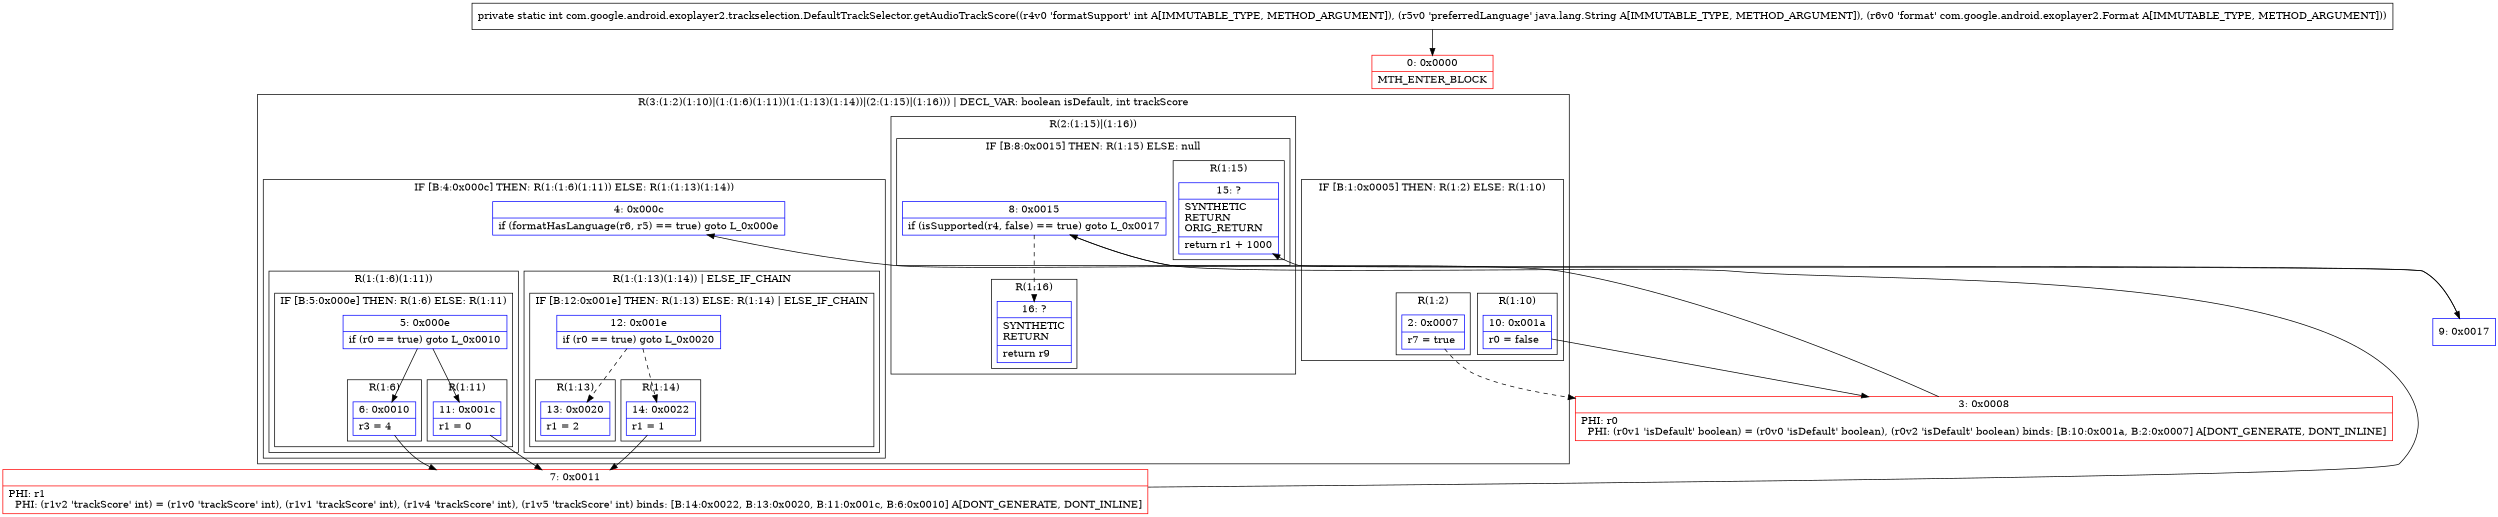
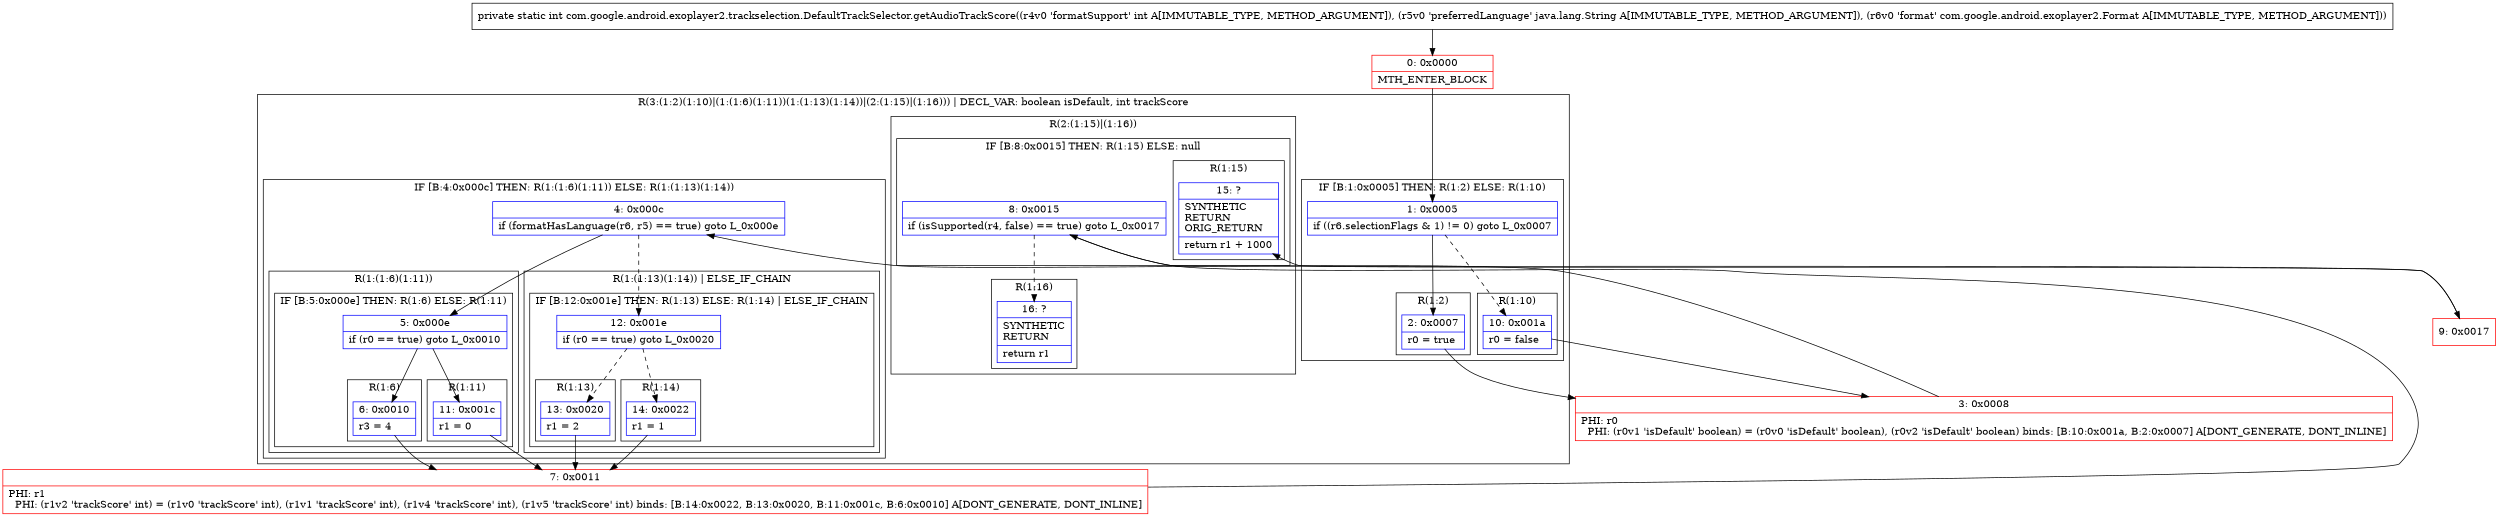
node "1: 0x0005": added
edge "4: 0x000c" -> "12: 0x001e": added
edge "4: 0x000c" -> "5: 0x000e": added
node "9: 0x0017": color blue -> red
node "2: 0x0007": text "r7 = true" -> "r0 = true"
node "16: ?": text "return r9" -> "return r1"
edge "2: 0x0007" -> "3: 0x0008": style dashed -> solid
edge "13: 0x0020" -> "7: 0x0011": added
